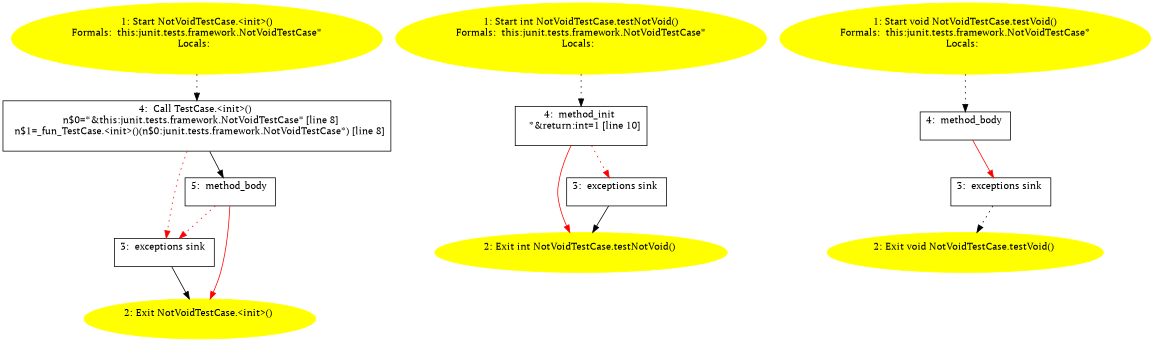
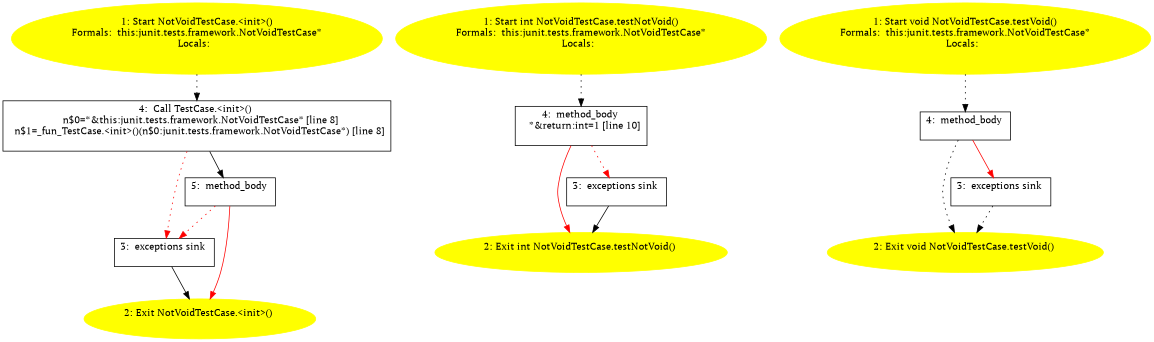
node "4:  method_init *&return:int=1 [line 10]": label "4:  method_init *&return:int=1 [line 10]" -> "4:  method_body *&return:int=1 [line 10]"
edge "4:  method_body" -> "2: Exit void NotVoidTestCase.testVoid()": added
